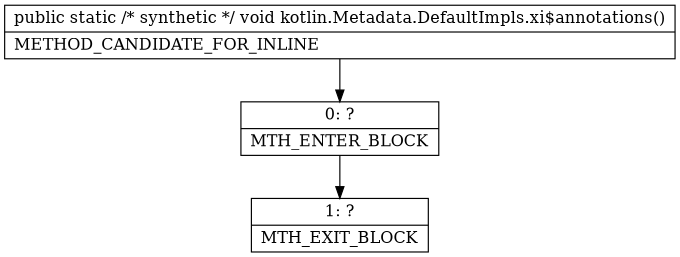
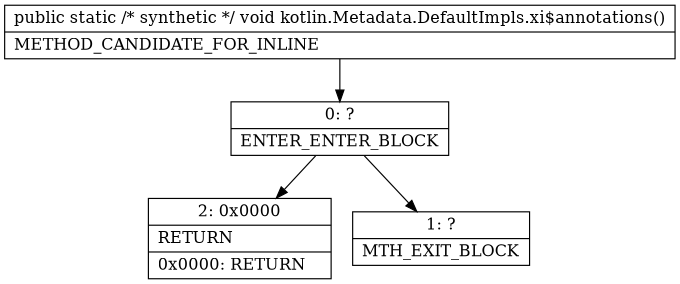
node "0: ?": text "MTH_ENTER_BLOCK" -> "ENTER_ENTER_BLOCK"
node "2: 0x0000": added
